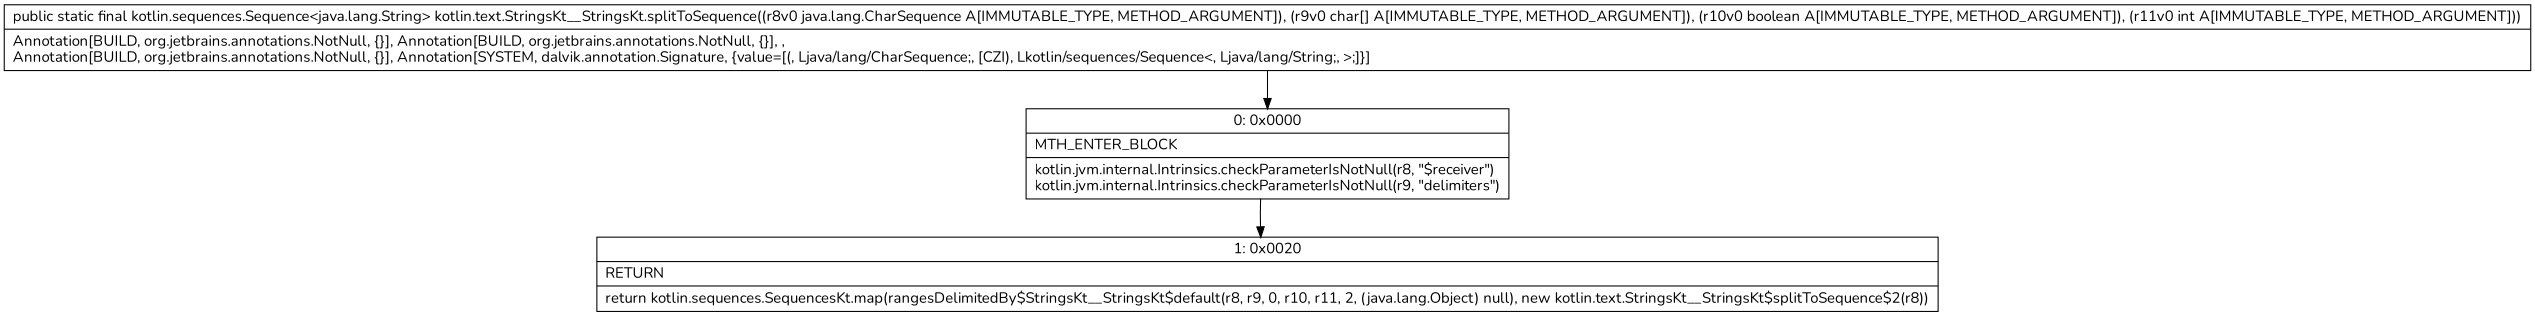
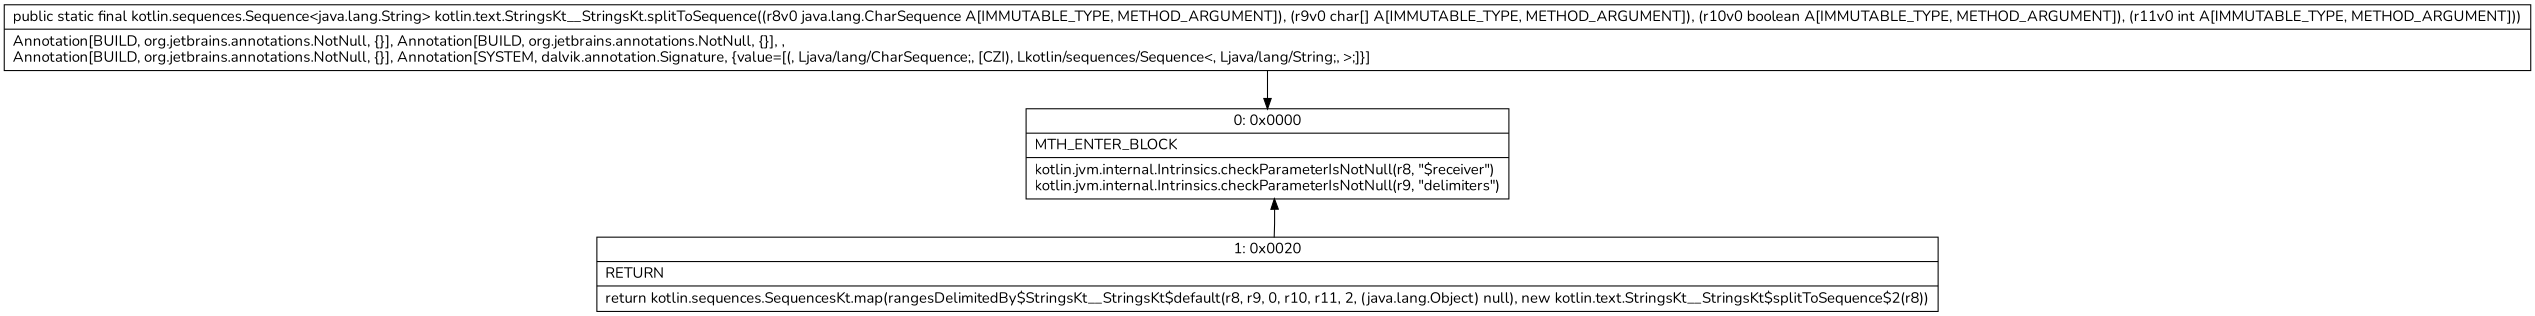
edge "0: 0x0000" -> "1: 0x0020": reversed
